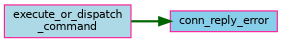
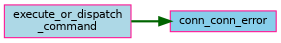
node "conn_reply_error": label "conn_reply_error" -> "conn_conn_error"
